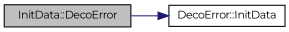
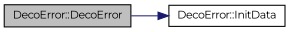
node "InitData::DecoError": label "InitData::DecoError" -> "DecoError::DecoError"
